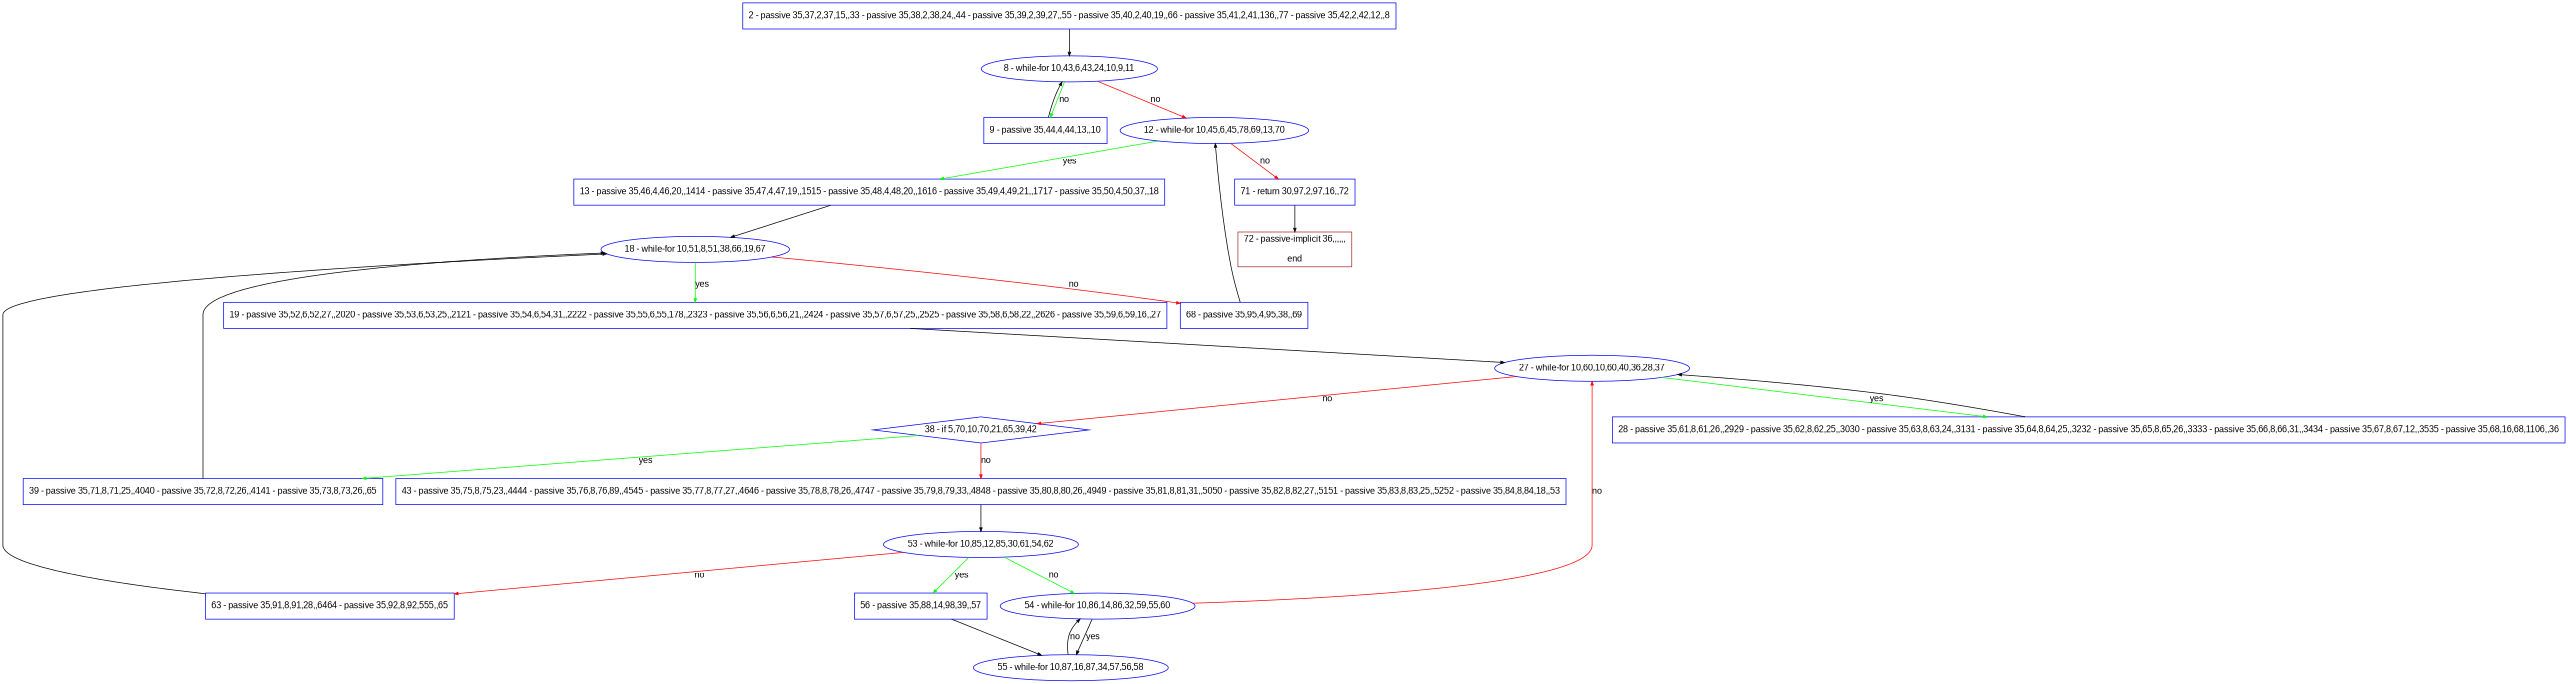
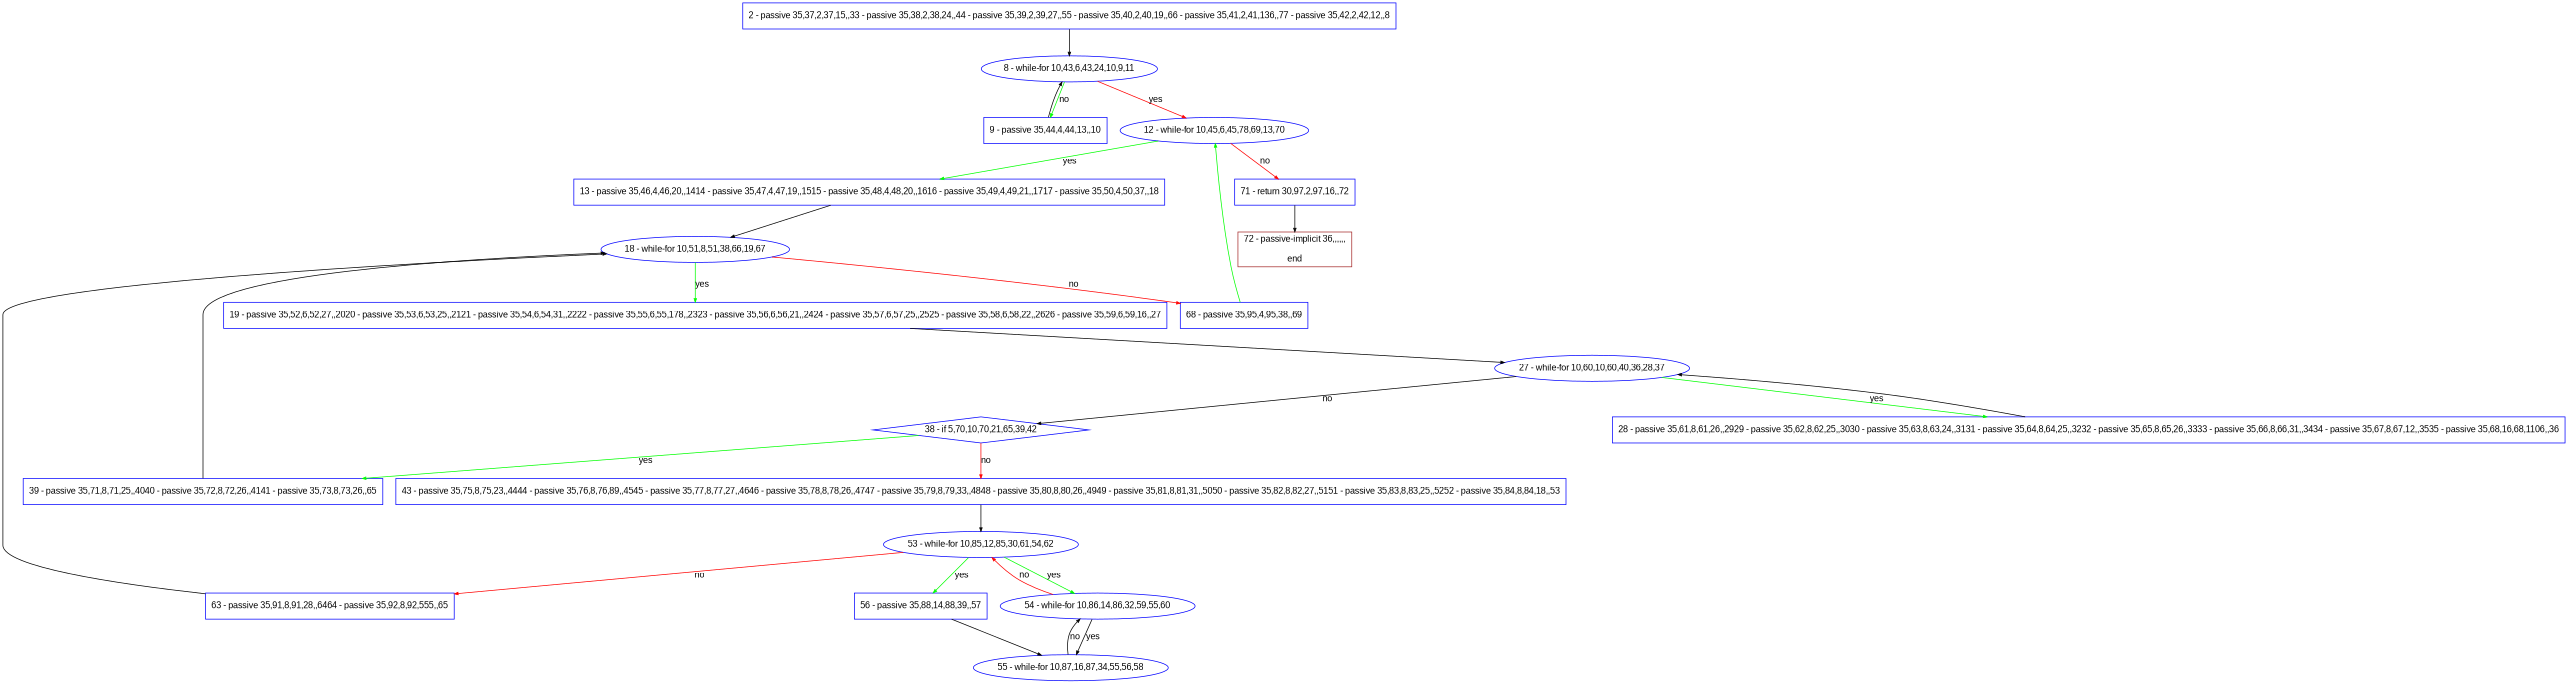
edge "8 - while-for 10,43,6,43,24,10,9,11" -> "12 - while-for 10,45,6,45,78,69,13,70": label "no" -> "yes"
edge "68 - passive 35,95,4,95,38,,69" -> "12 - while-for 10,45,6,45,78,69,13,70": color #000000 -> #00ff00
edge "27 - while-for 10,60,10,60,40,36,28,37" -> "38 - if 5,70,10,70,21,65,39,42": color #ff0000 -> #000000
edge "53 - while-for 10,85,12,85,30,61,54,62" -> "54 - while-for 10,86,14,86,32,59,55,60": label "no" -> "yes"
edge "54 - while-for 10,86,14,86,32,59,55,60" -> "27 - while-for 10,60,10,60,40,36,28,37": now "54 - while-for 10,86,14,86,32,59,55,60" -> "53 - while-for 10,85,12,85,30,61,54,62"
node "56 - passive 35,88,14,98,39,,57": label "56 - passive 35,88,14,98,39,,57" -> "56 - passive 35,88,14,88,39,,57"
node "55 - while-for 10,87,16,87,34,57,56,58": label "55 - while-for 10,87,16,87,34,57,56,58" -> "55 - while-for 10,87,16,87,34,55,56,58"
